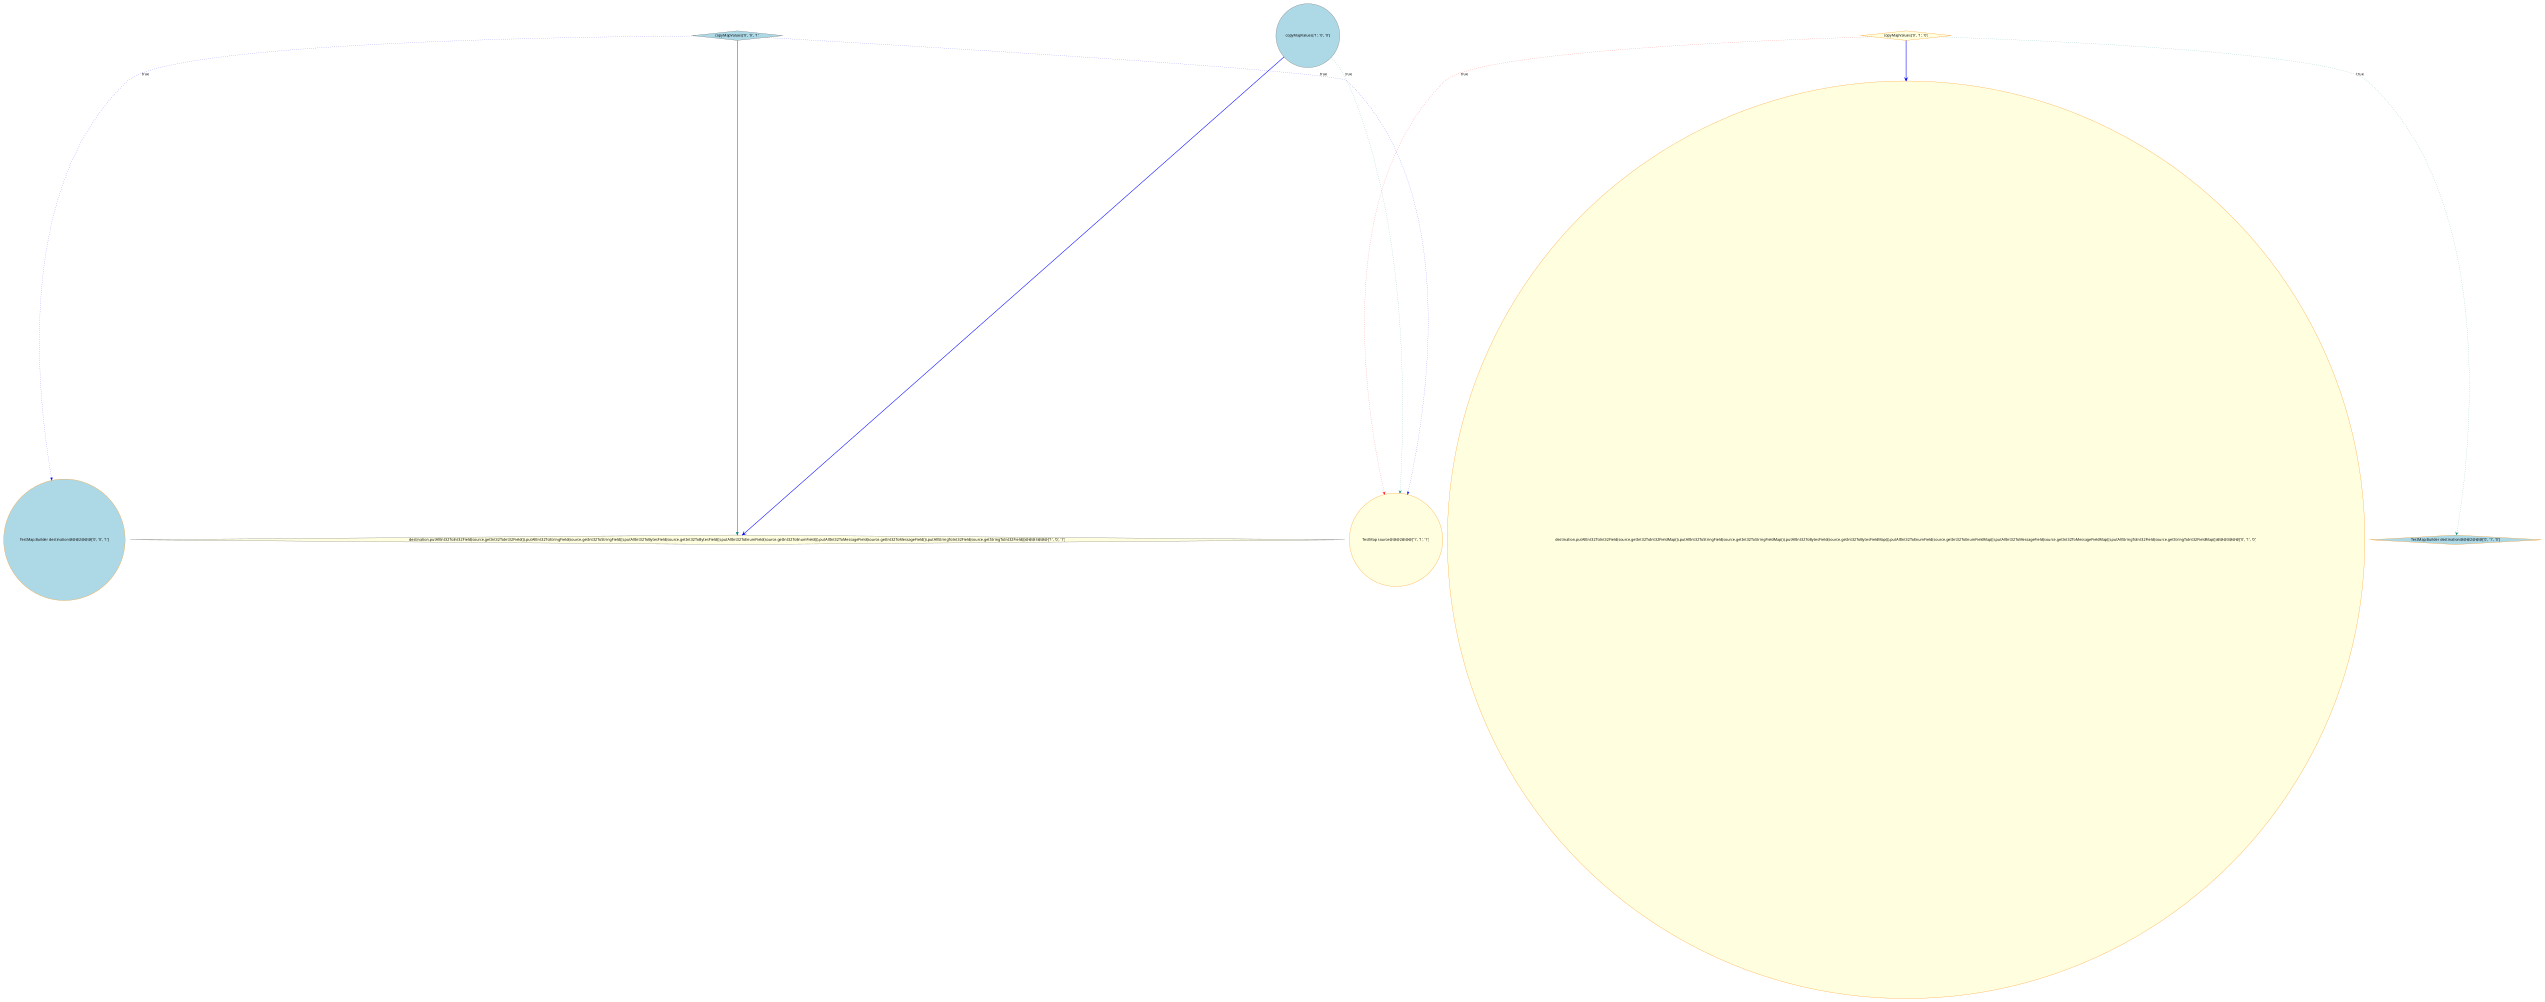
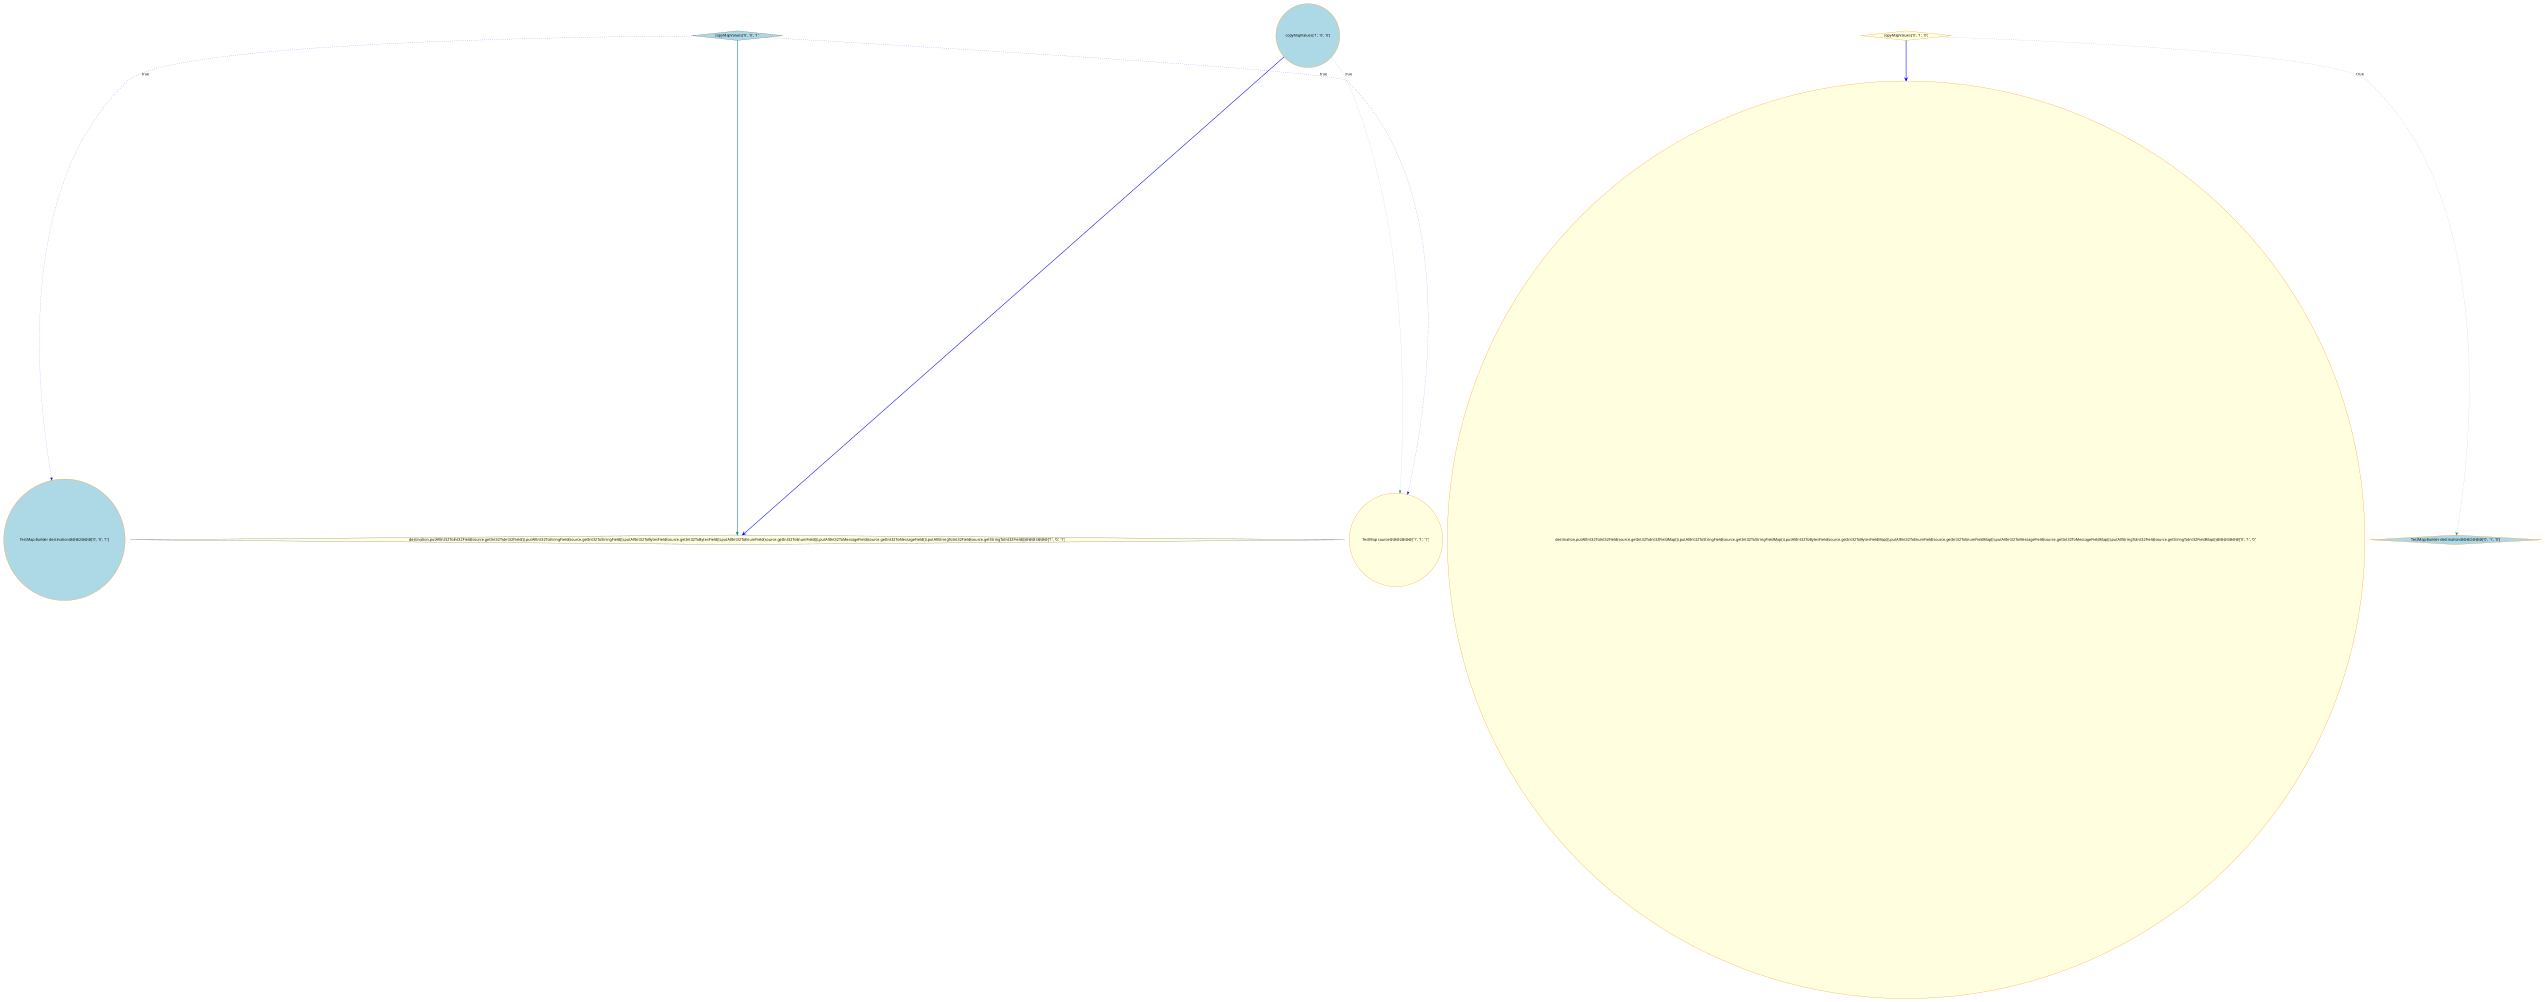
node "copyMapValues['1', '0', '0']": color gray40 -> darkorange
edge "copyMapValues['0', '1', '0']" -> "TestMap source@@@2@@@['1', '1', '1']": removed, label "true"
edge "copyMapValues['1', '0', '0']" -> "TestMap source@@@2@@@['1', '1', '1']": arrowhead vee -> normal
